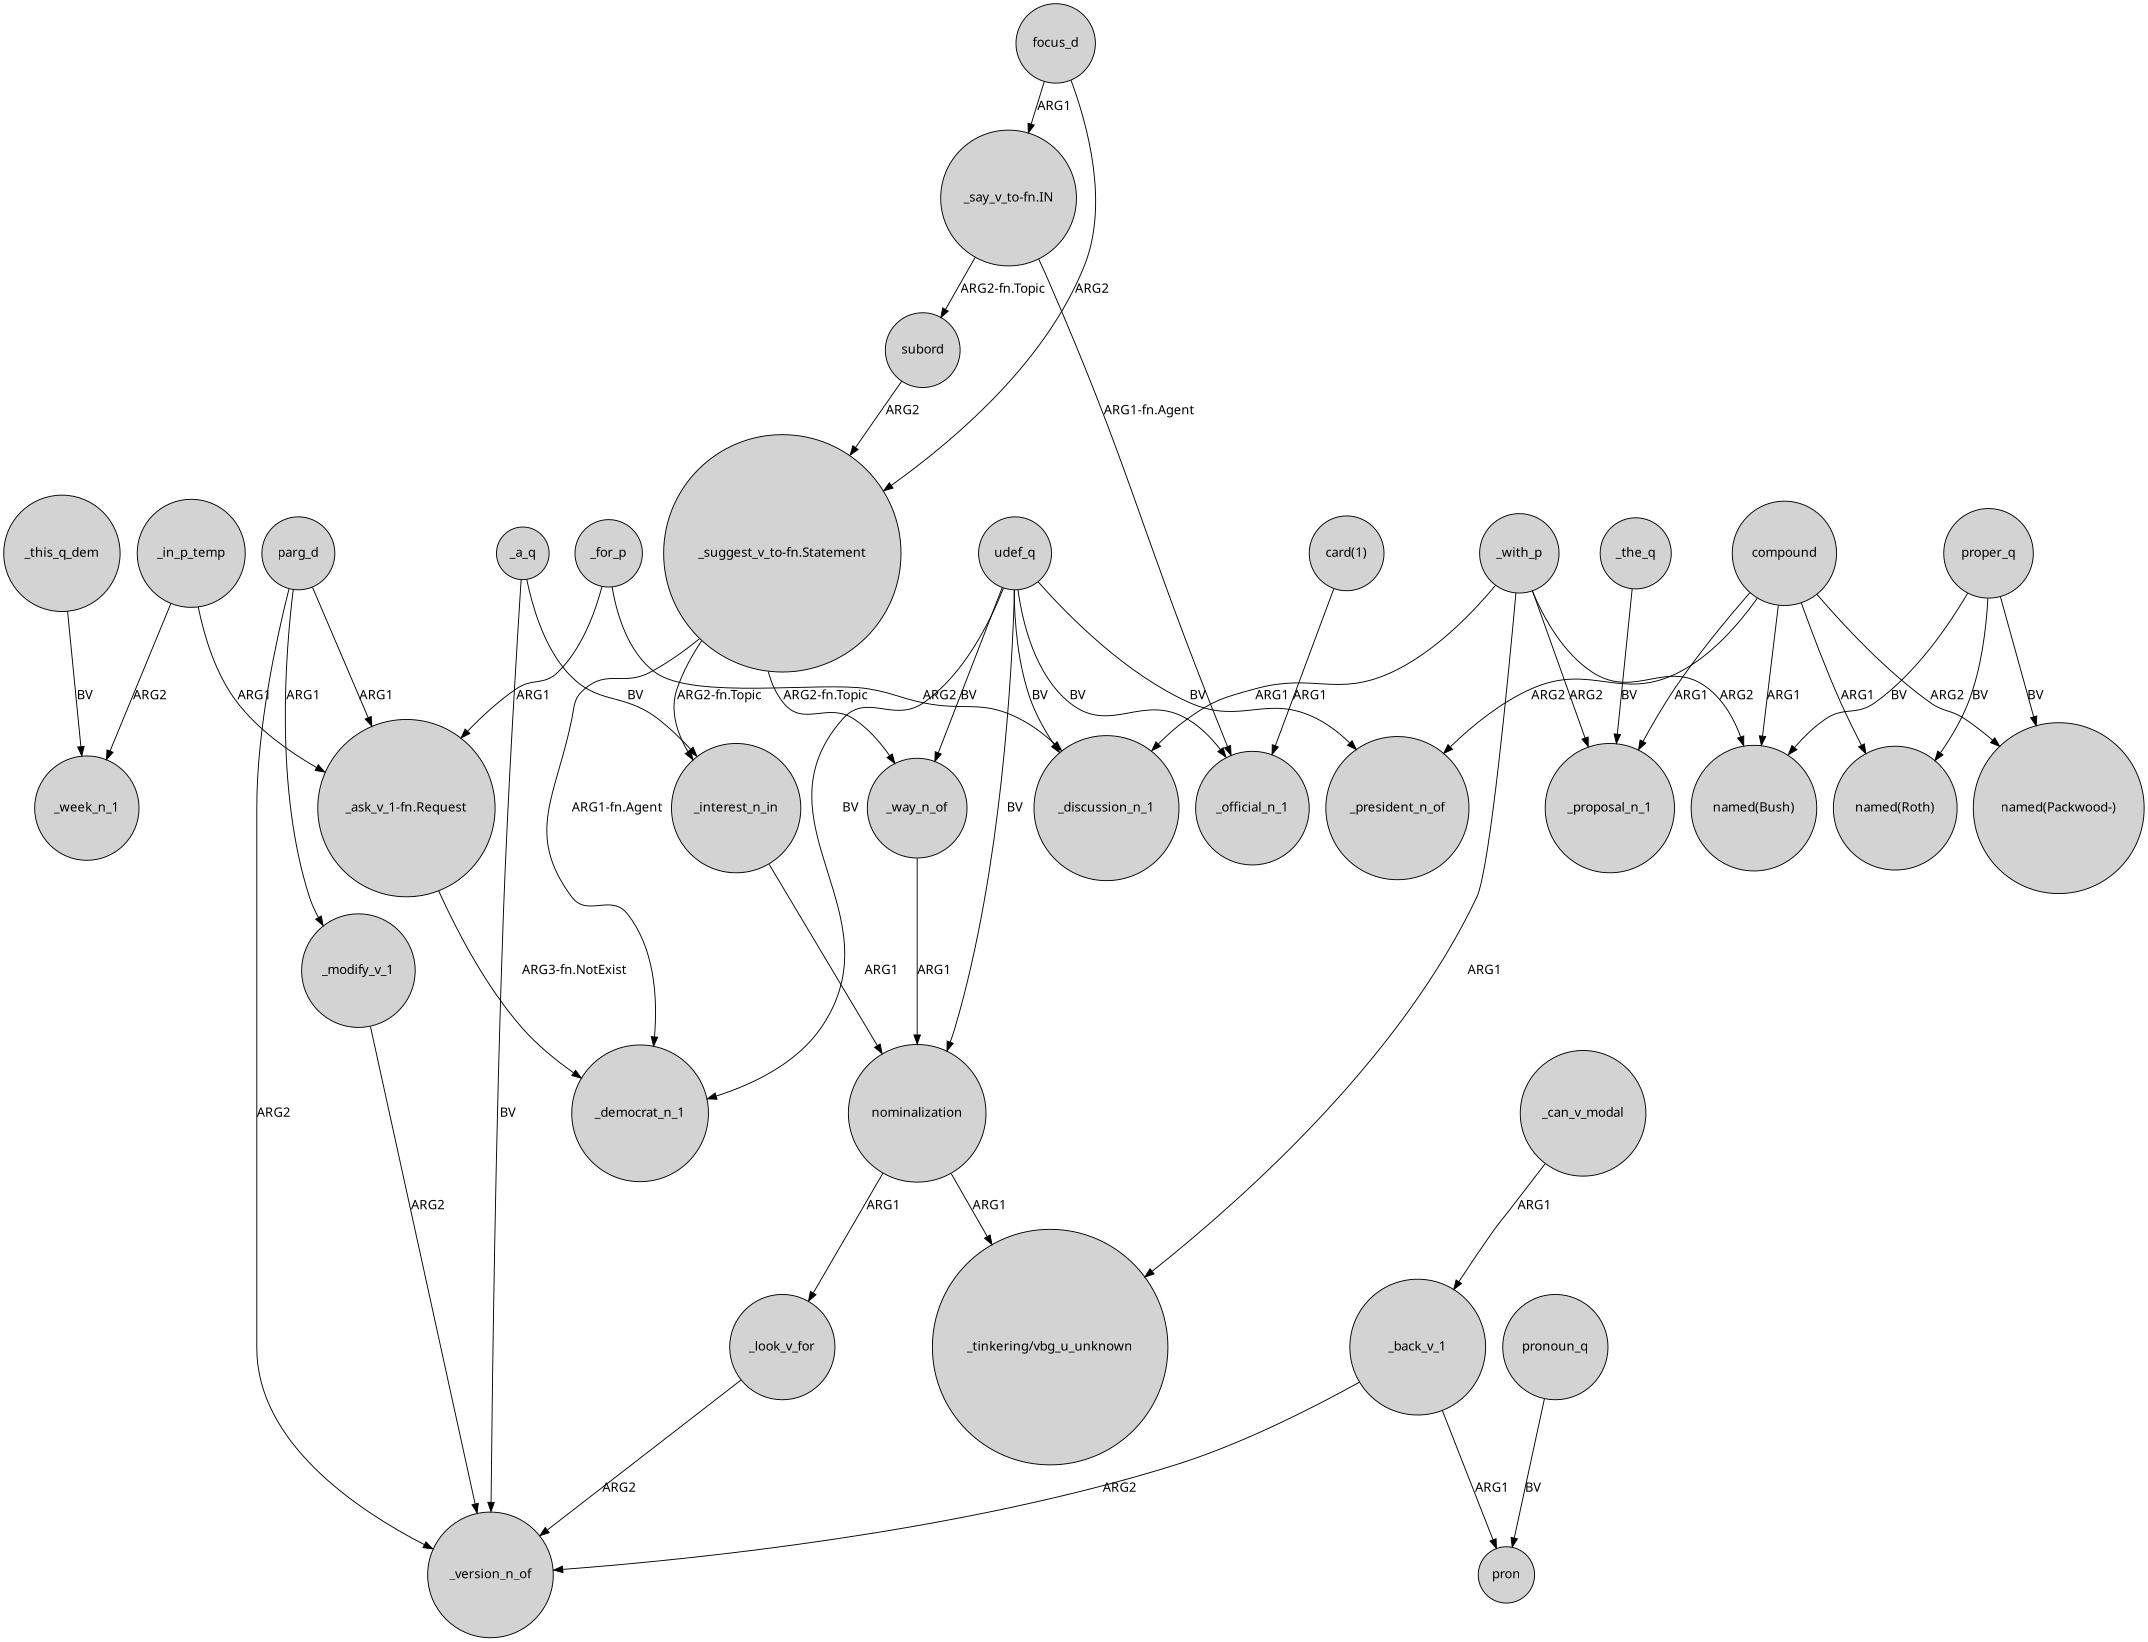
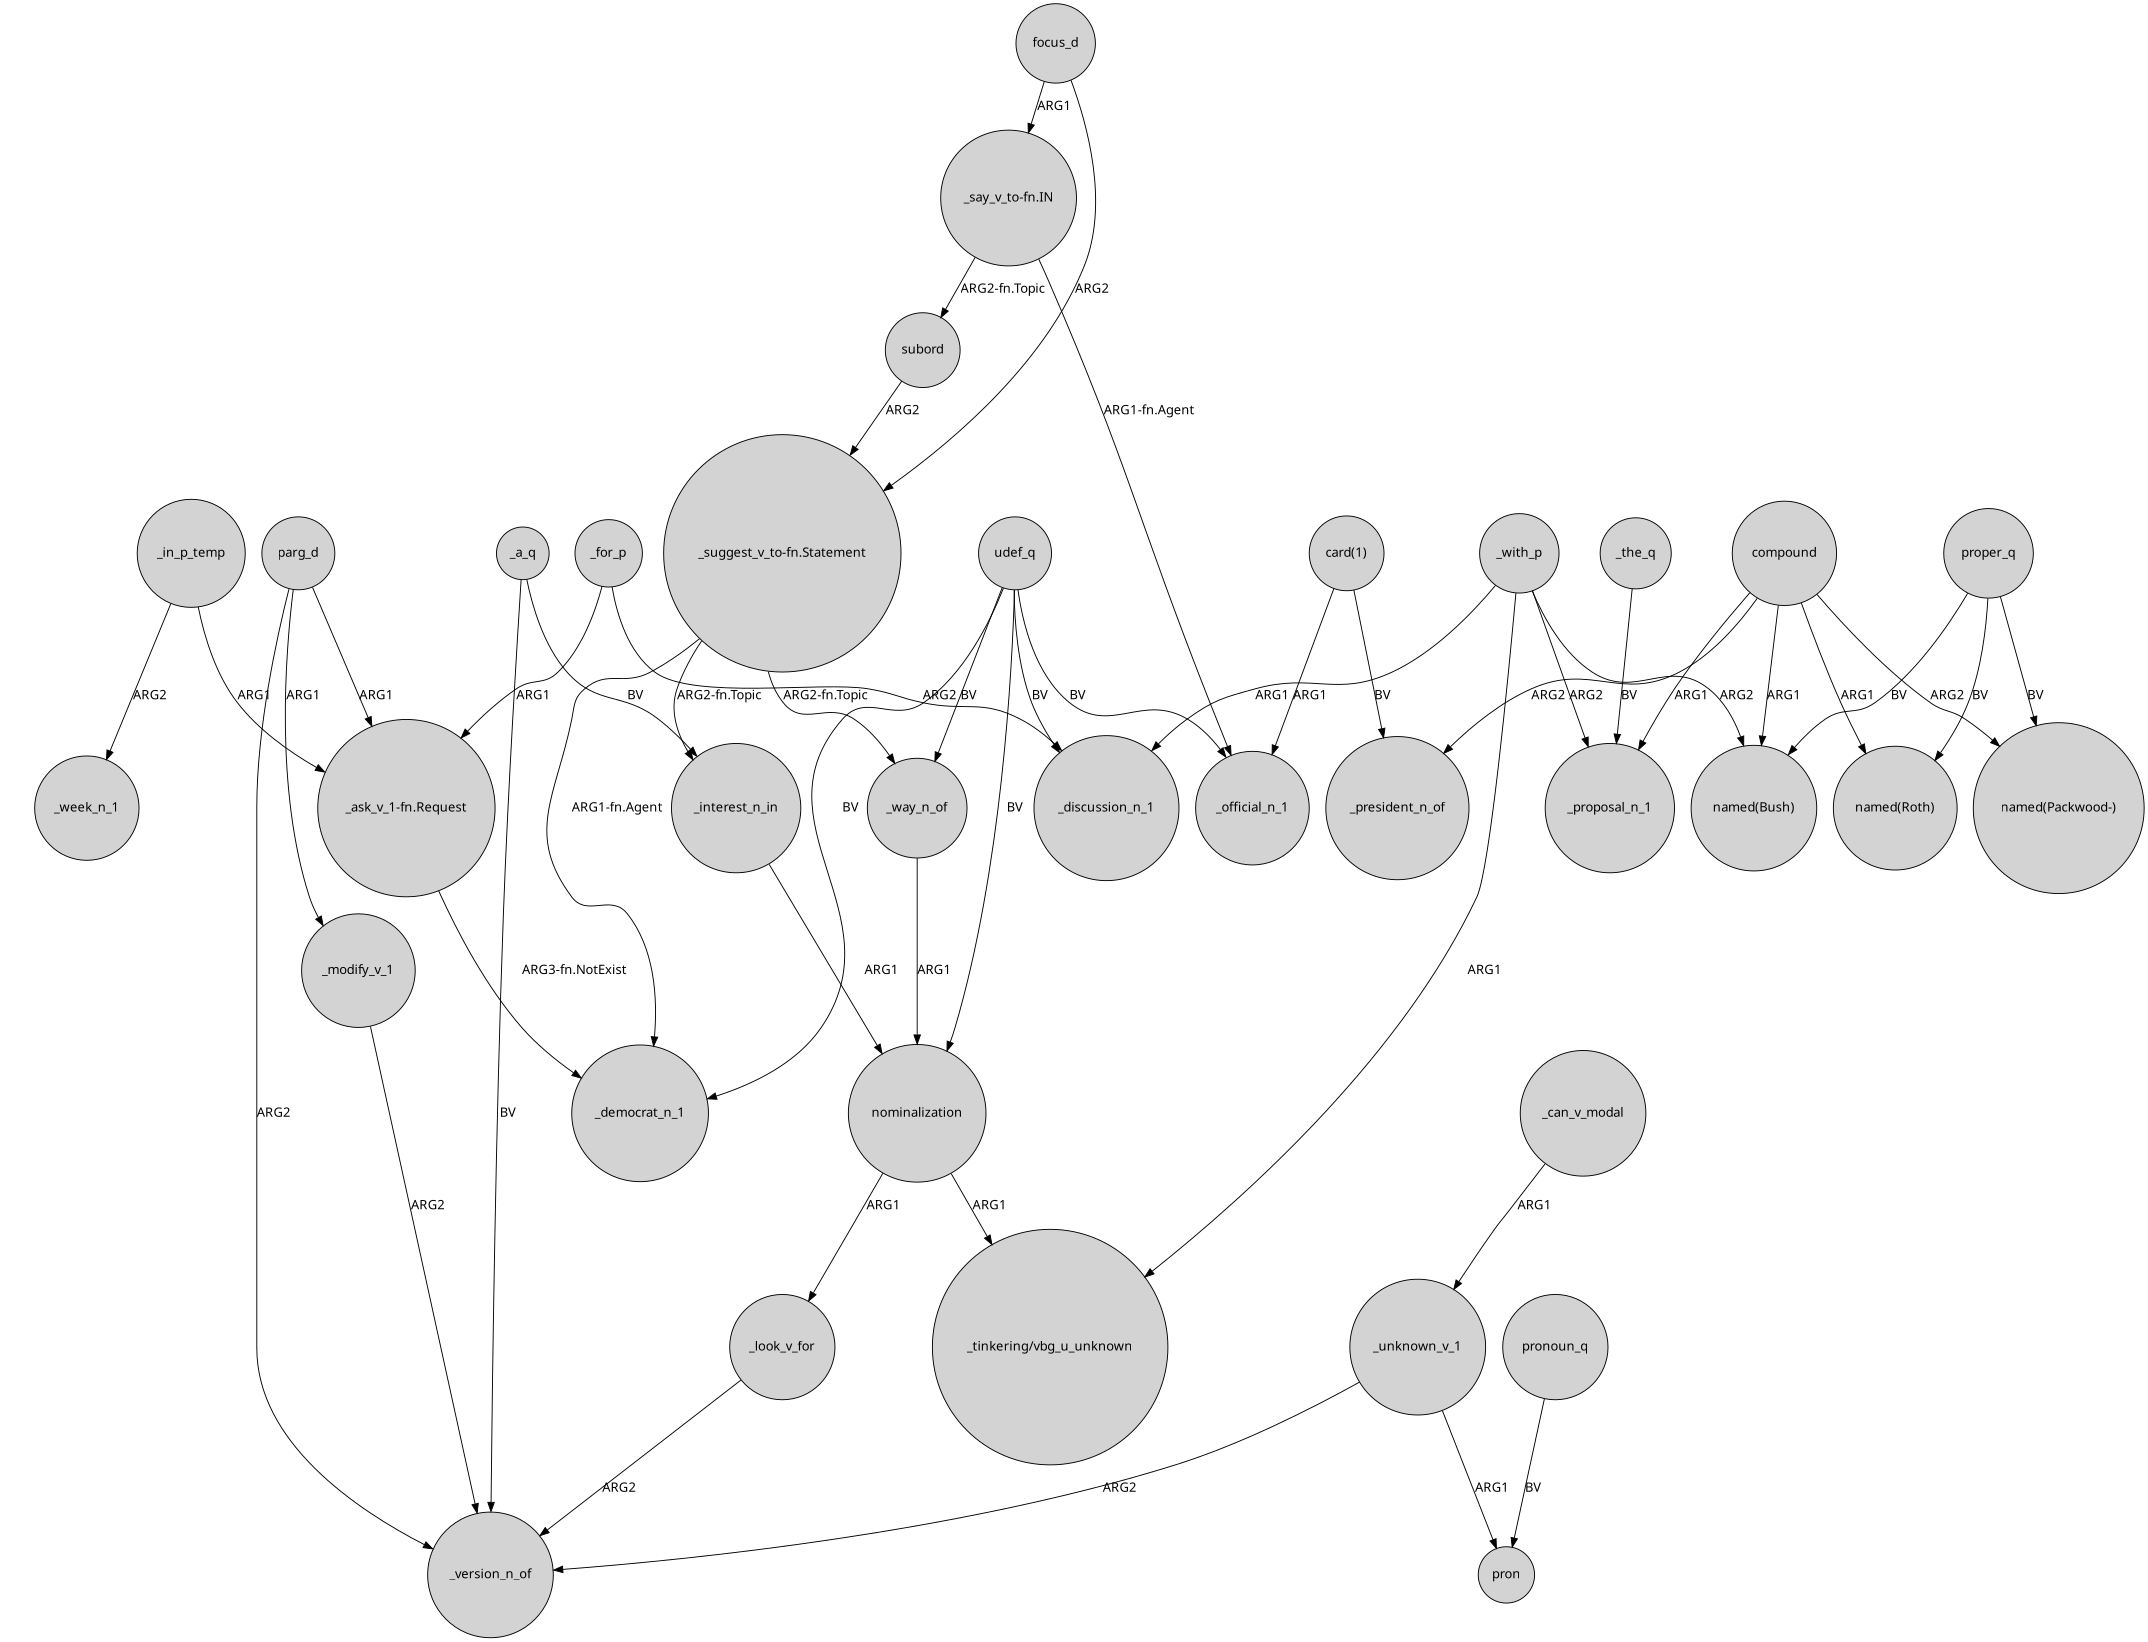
node "_this_q_dem": removed
edge "udef_q" -> "_president_n_of": now "card(1)" -> "_president_n_of"
node "_back_v_1": label "_back_v_1" -> "_unknown_v_1"
